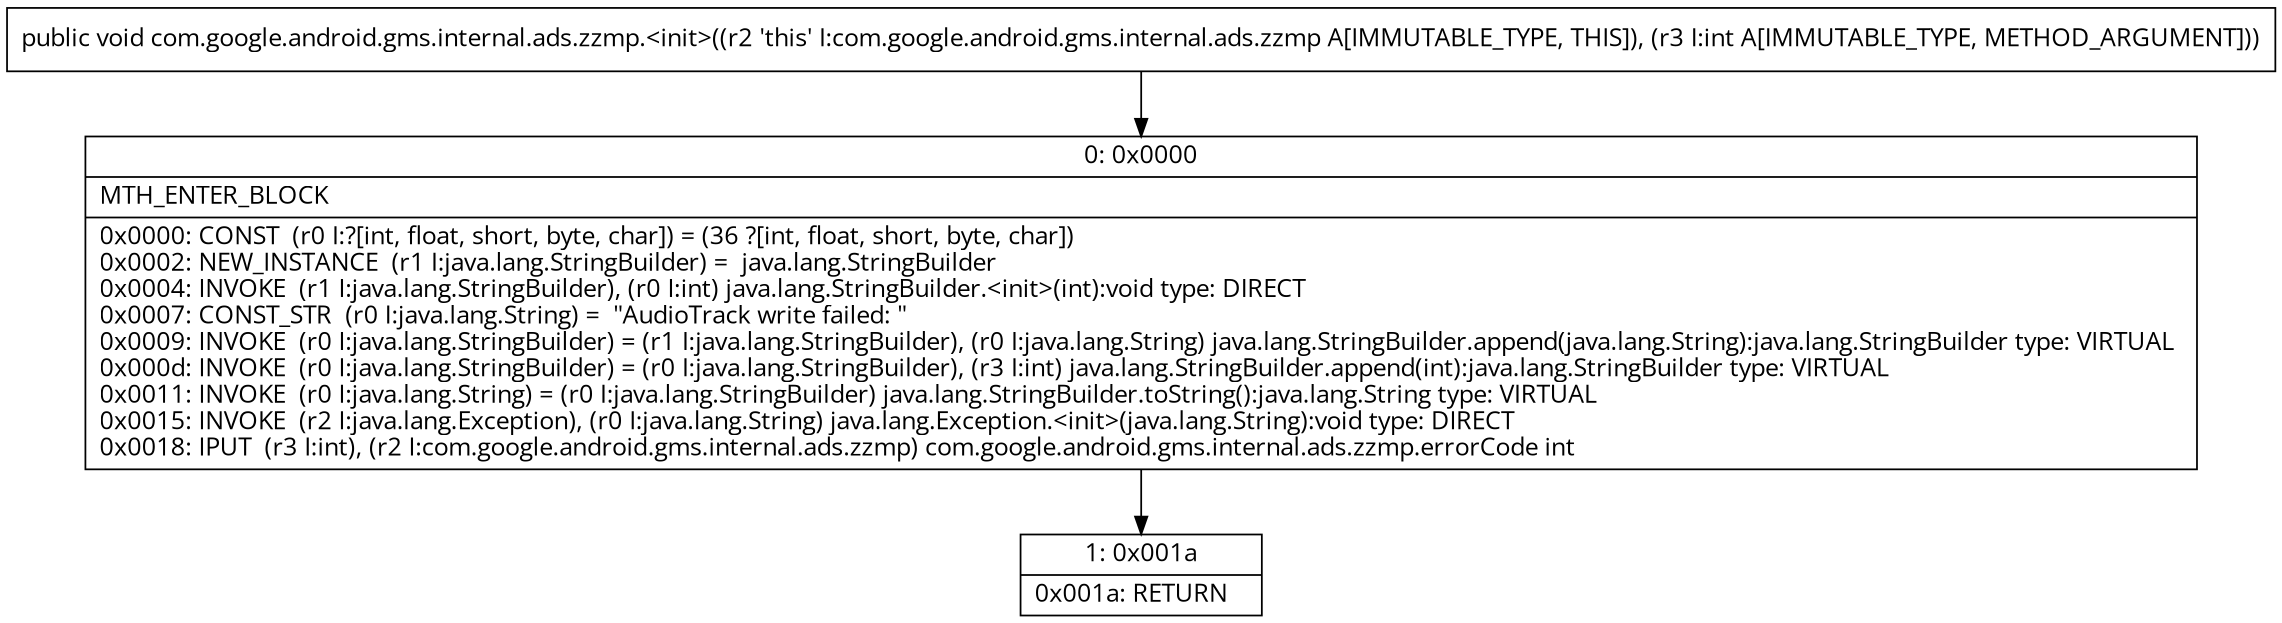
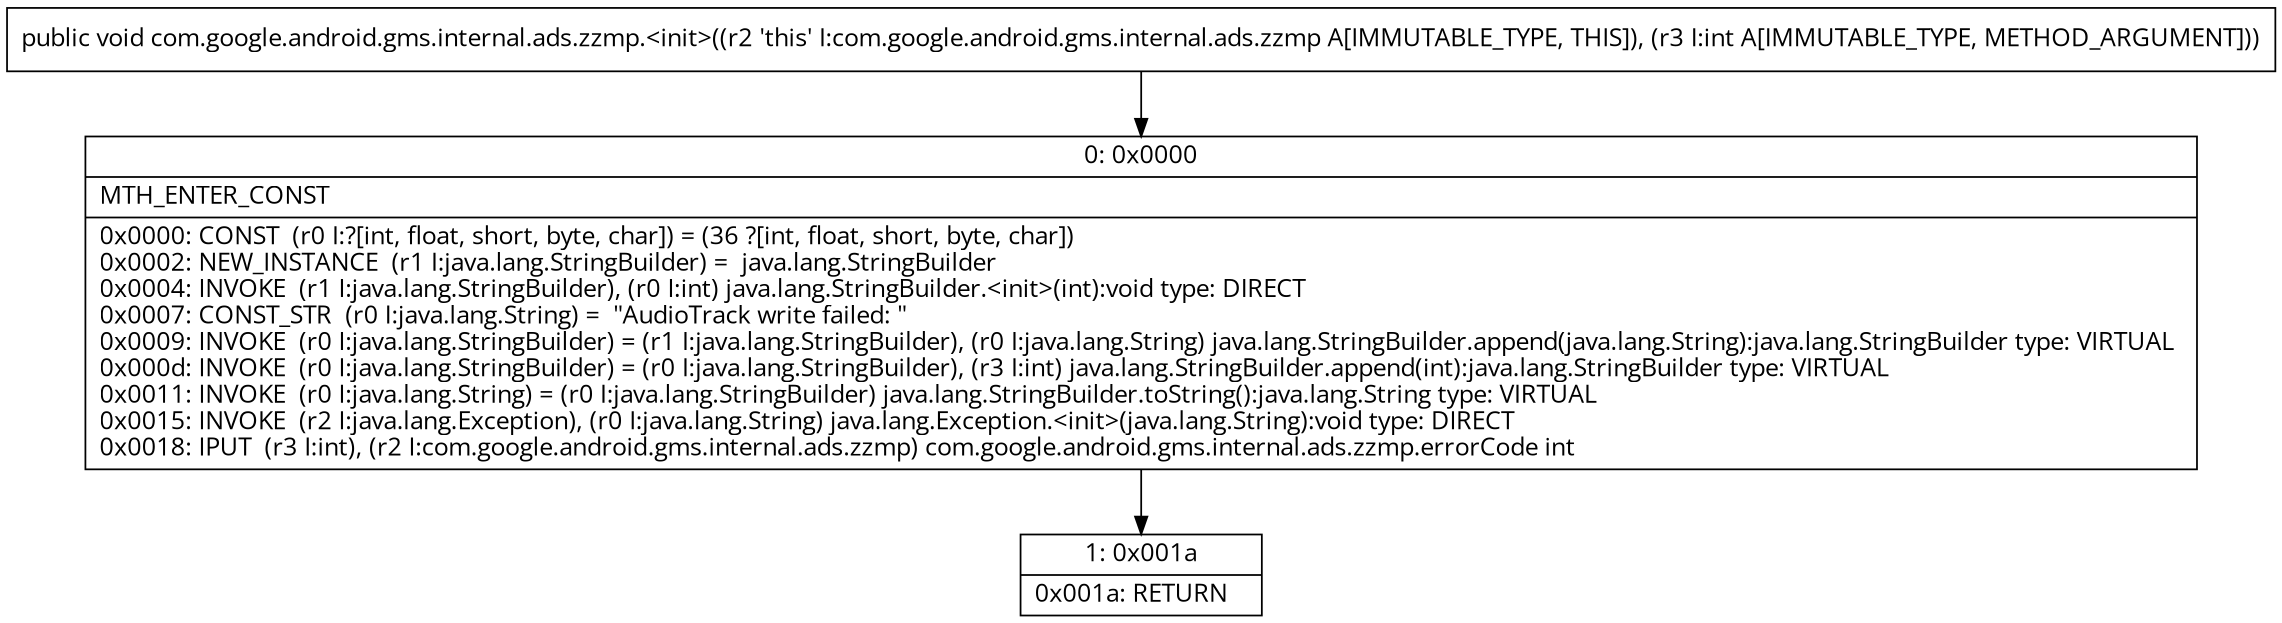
node "0: 0x0000": text "MTH_ENTER_BLOCK" -> "MTH_ENTER_CONST"
